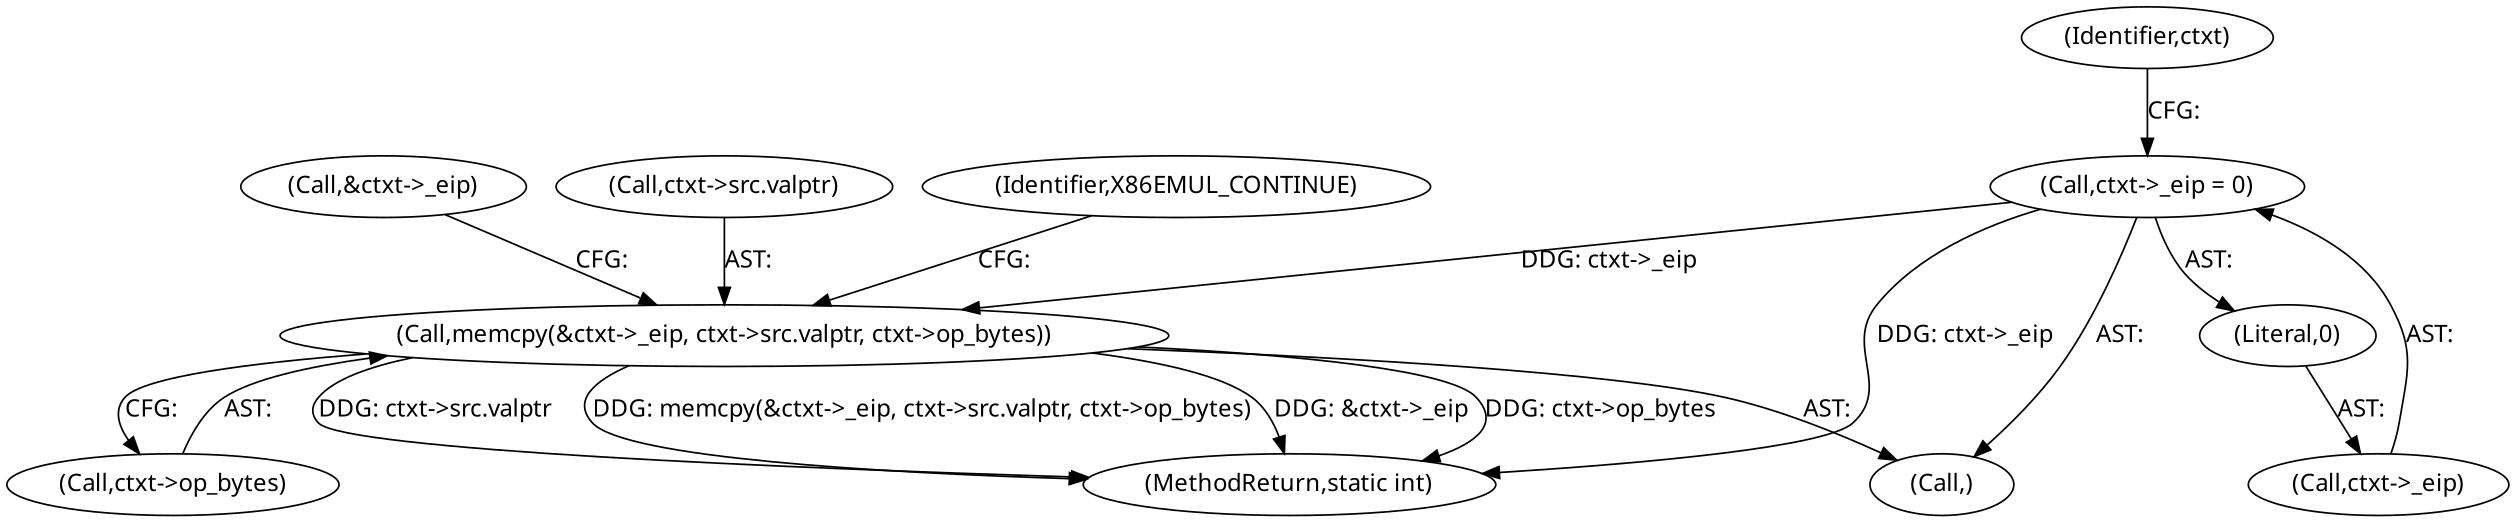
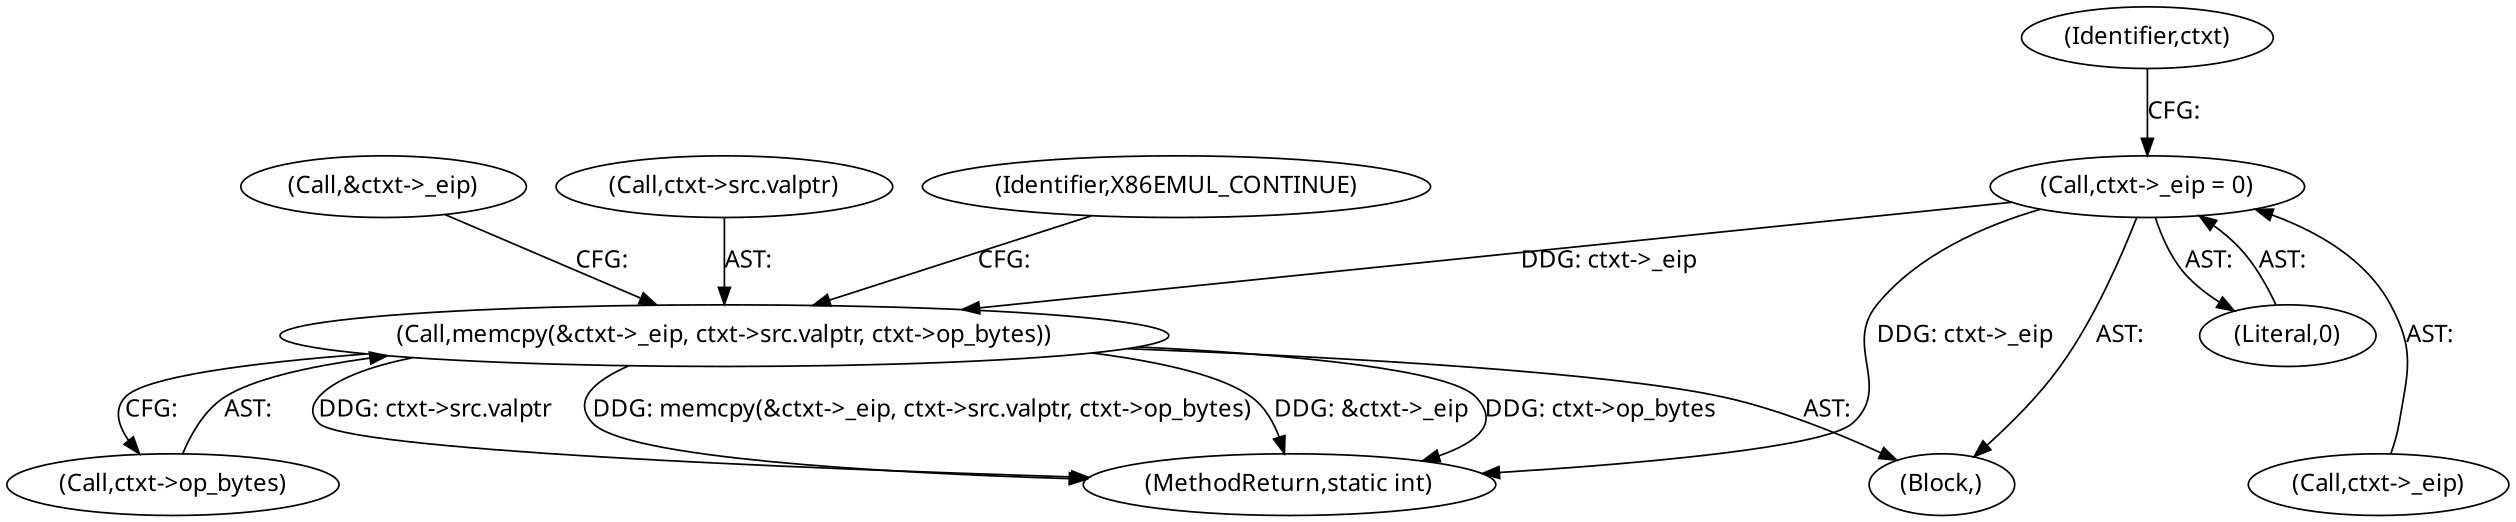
edge "(Literal,0)" -> "(Call,ctxt->_eip)": now "(Literal,0)" -> "(Call,ctxt->_eip = 0)"
node "(Call,)": label "(Call,)" -> "(Block,)"
